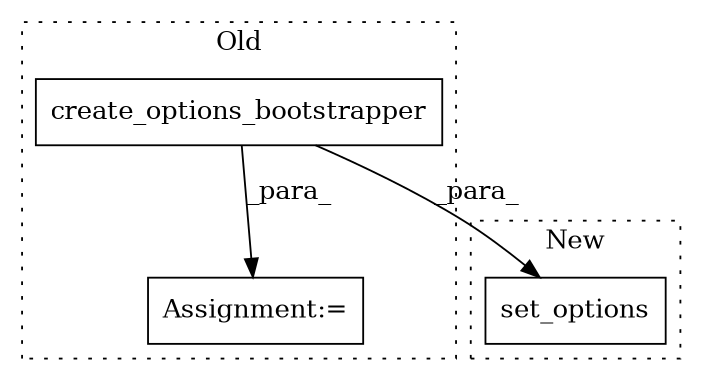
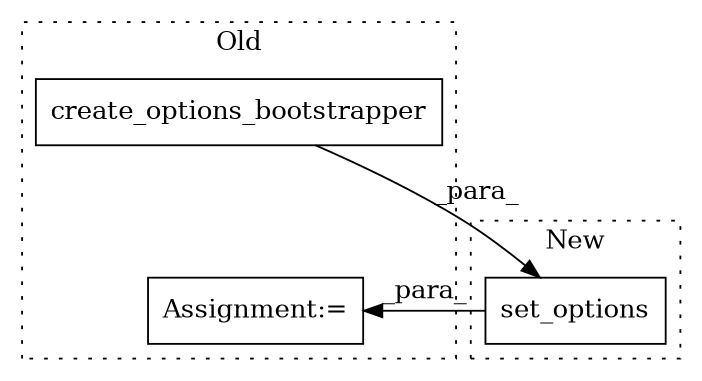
edge "create_options_bootstrapper" -> "Assignment:=": now "set_options" -> "Assignment:="
